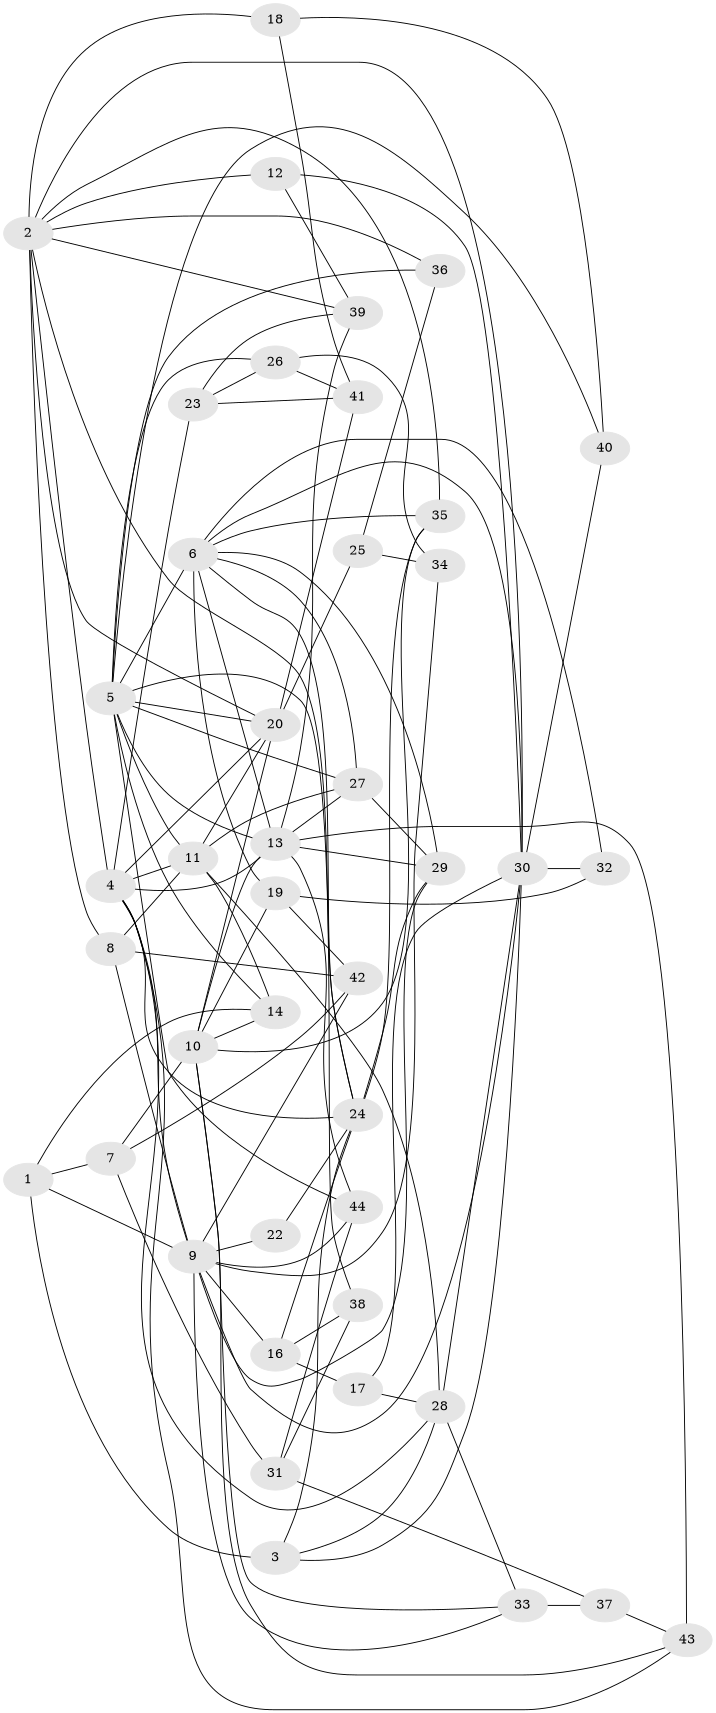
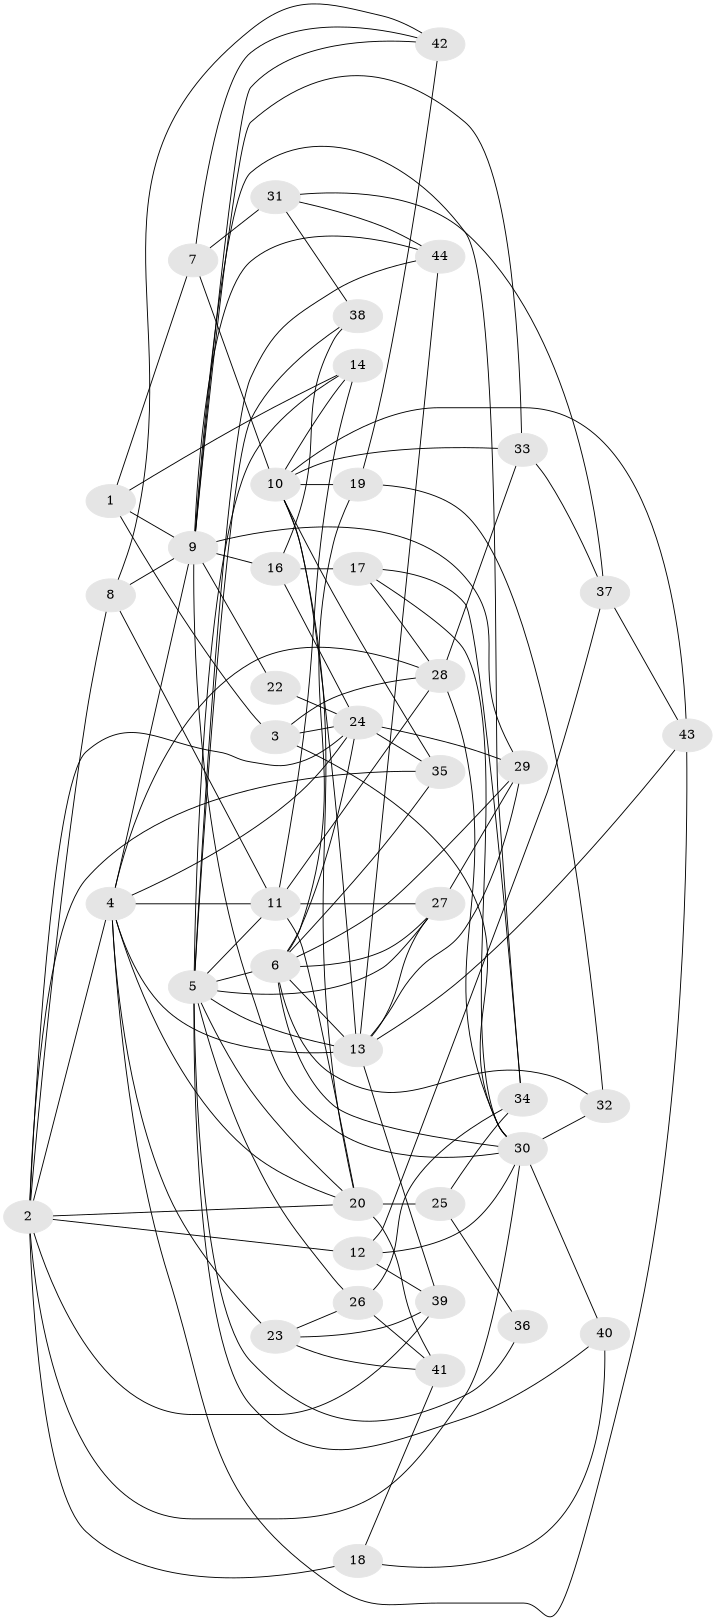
edge "2" -- "36": removed
edge "17" -- "34": added
edge "37" -- "12": added
